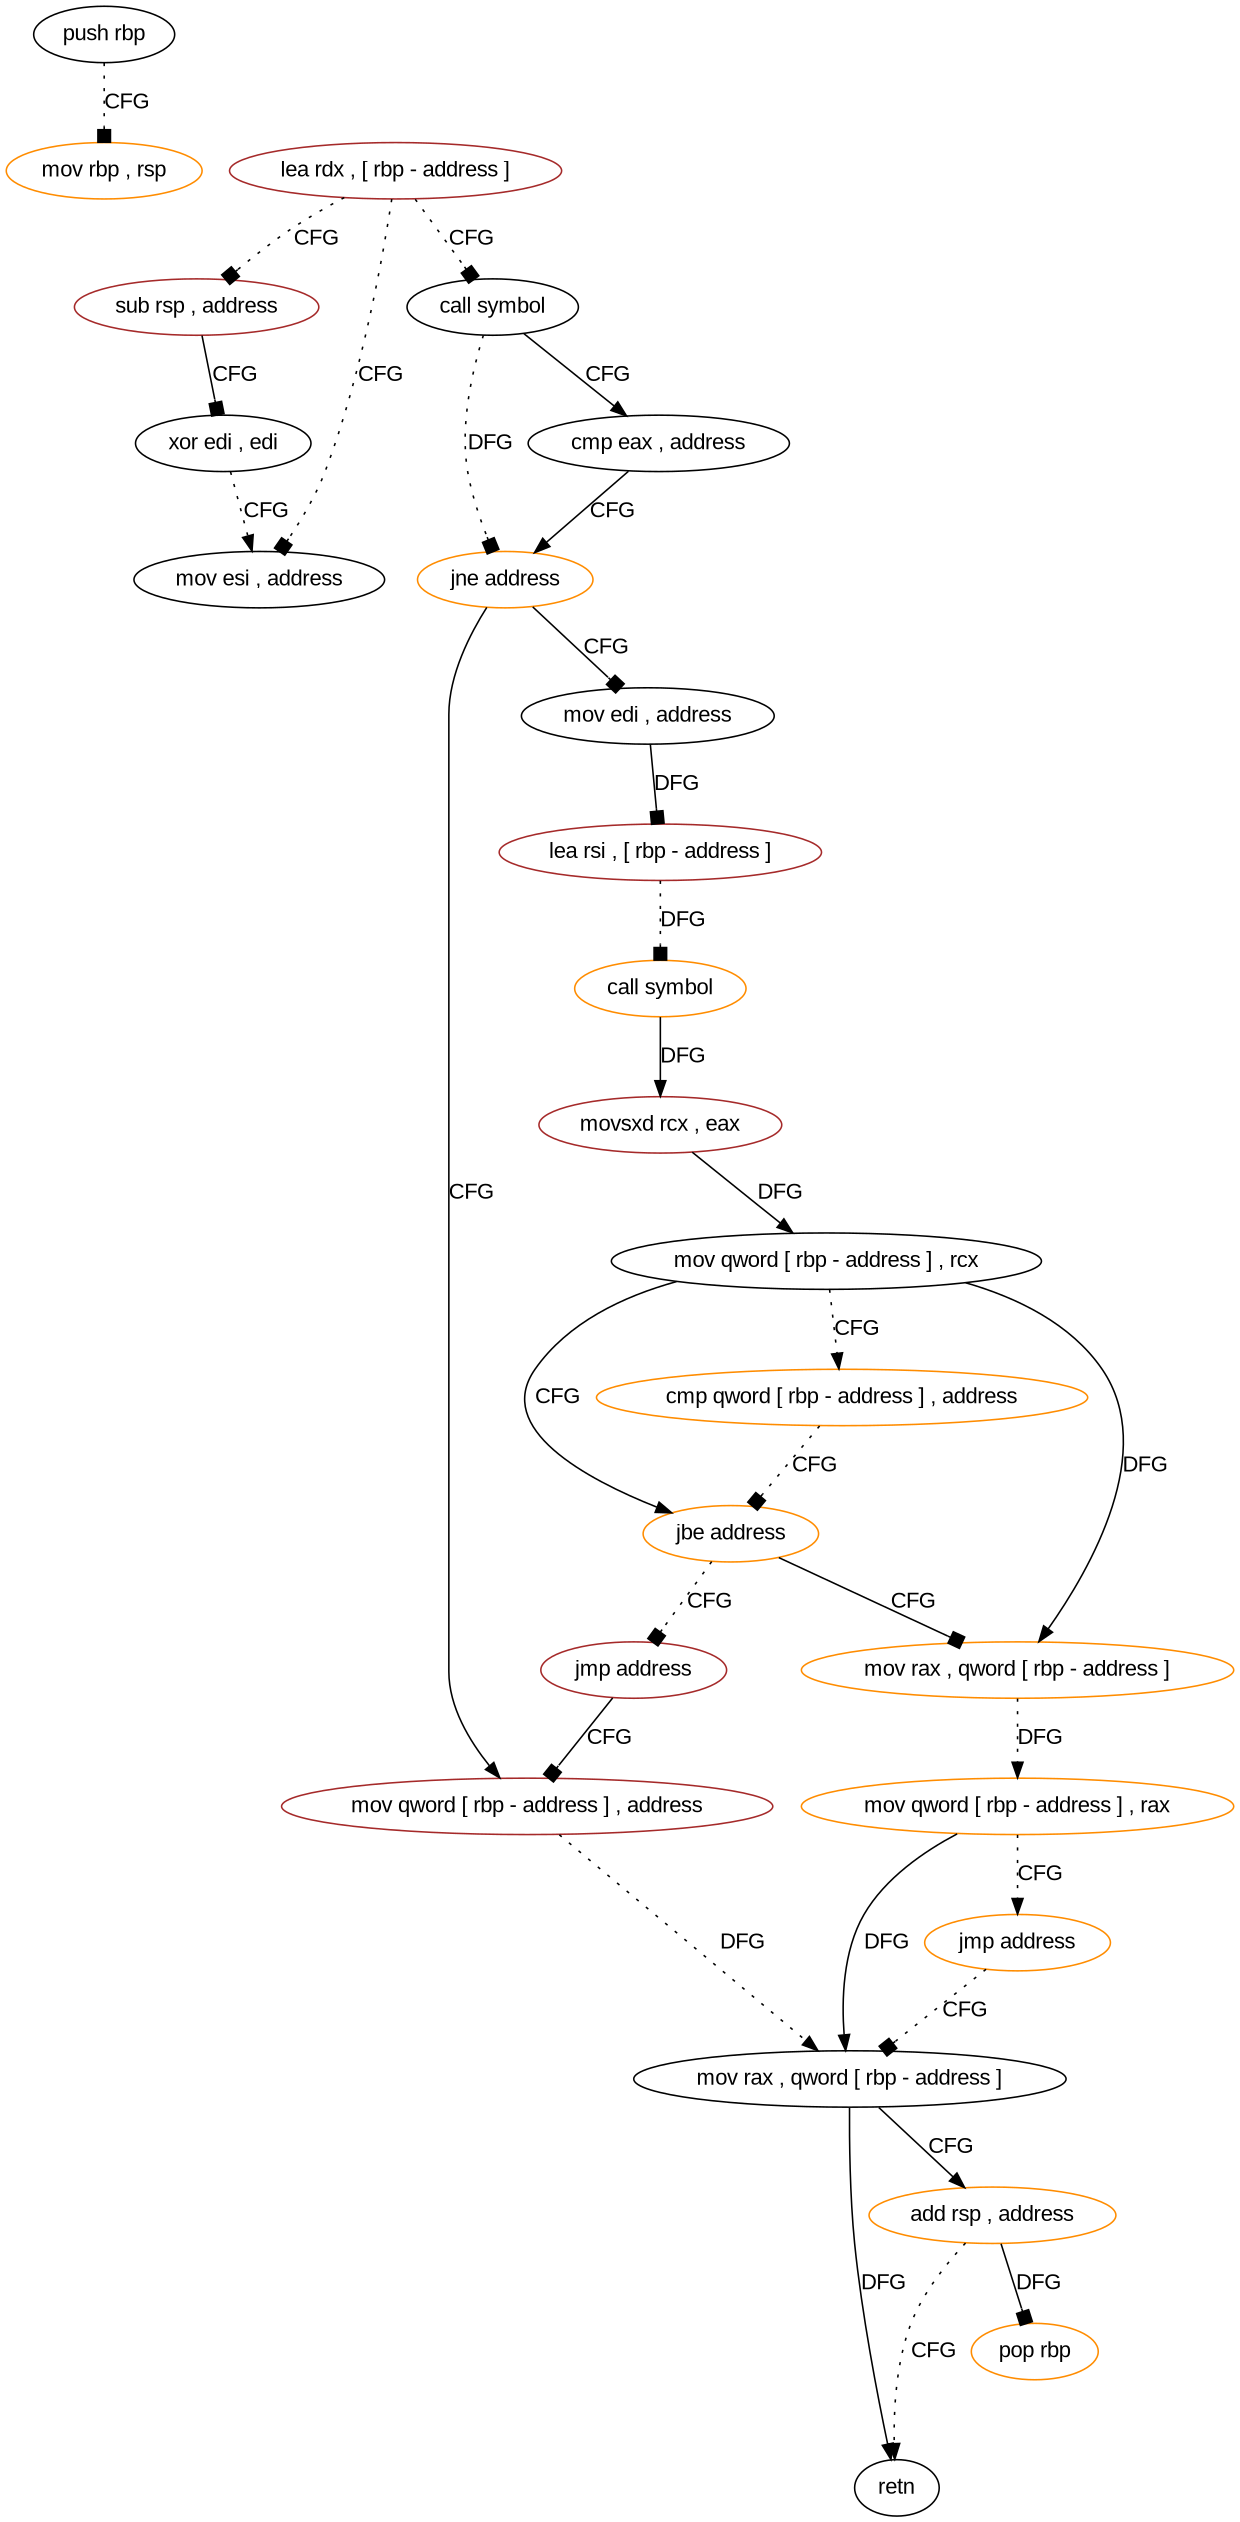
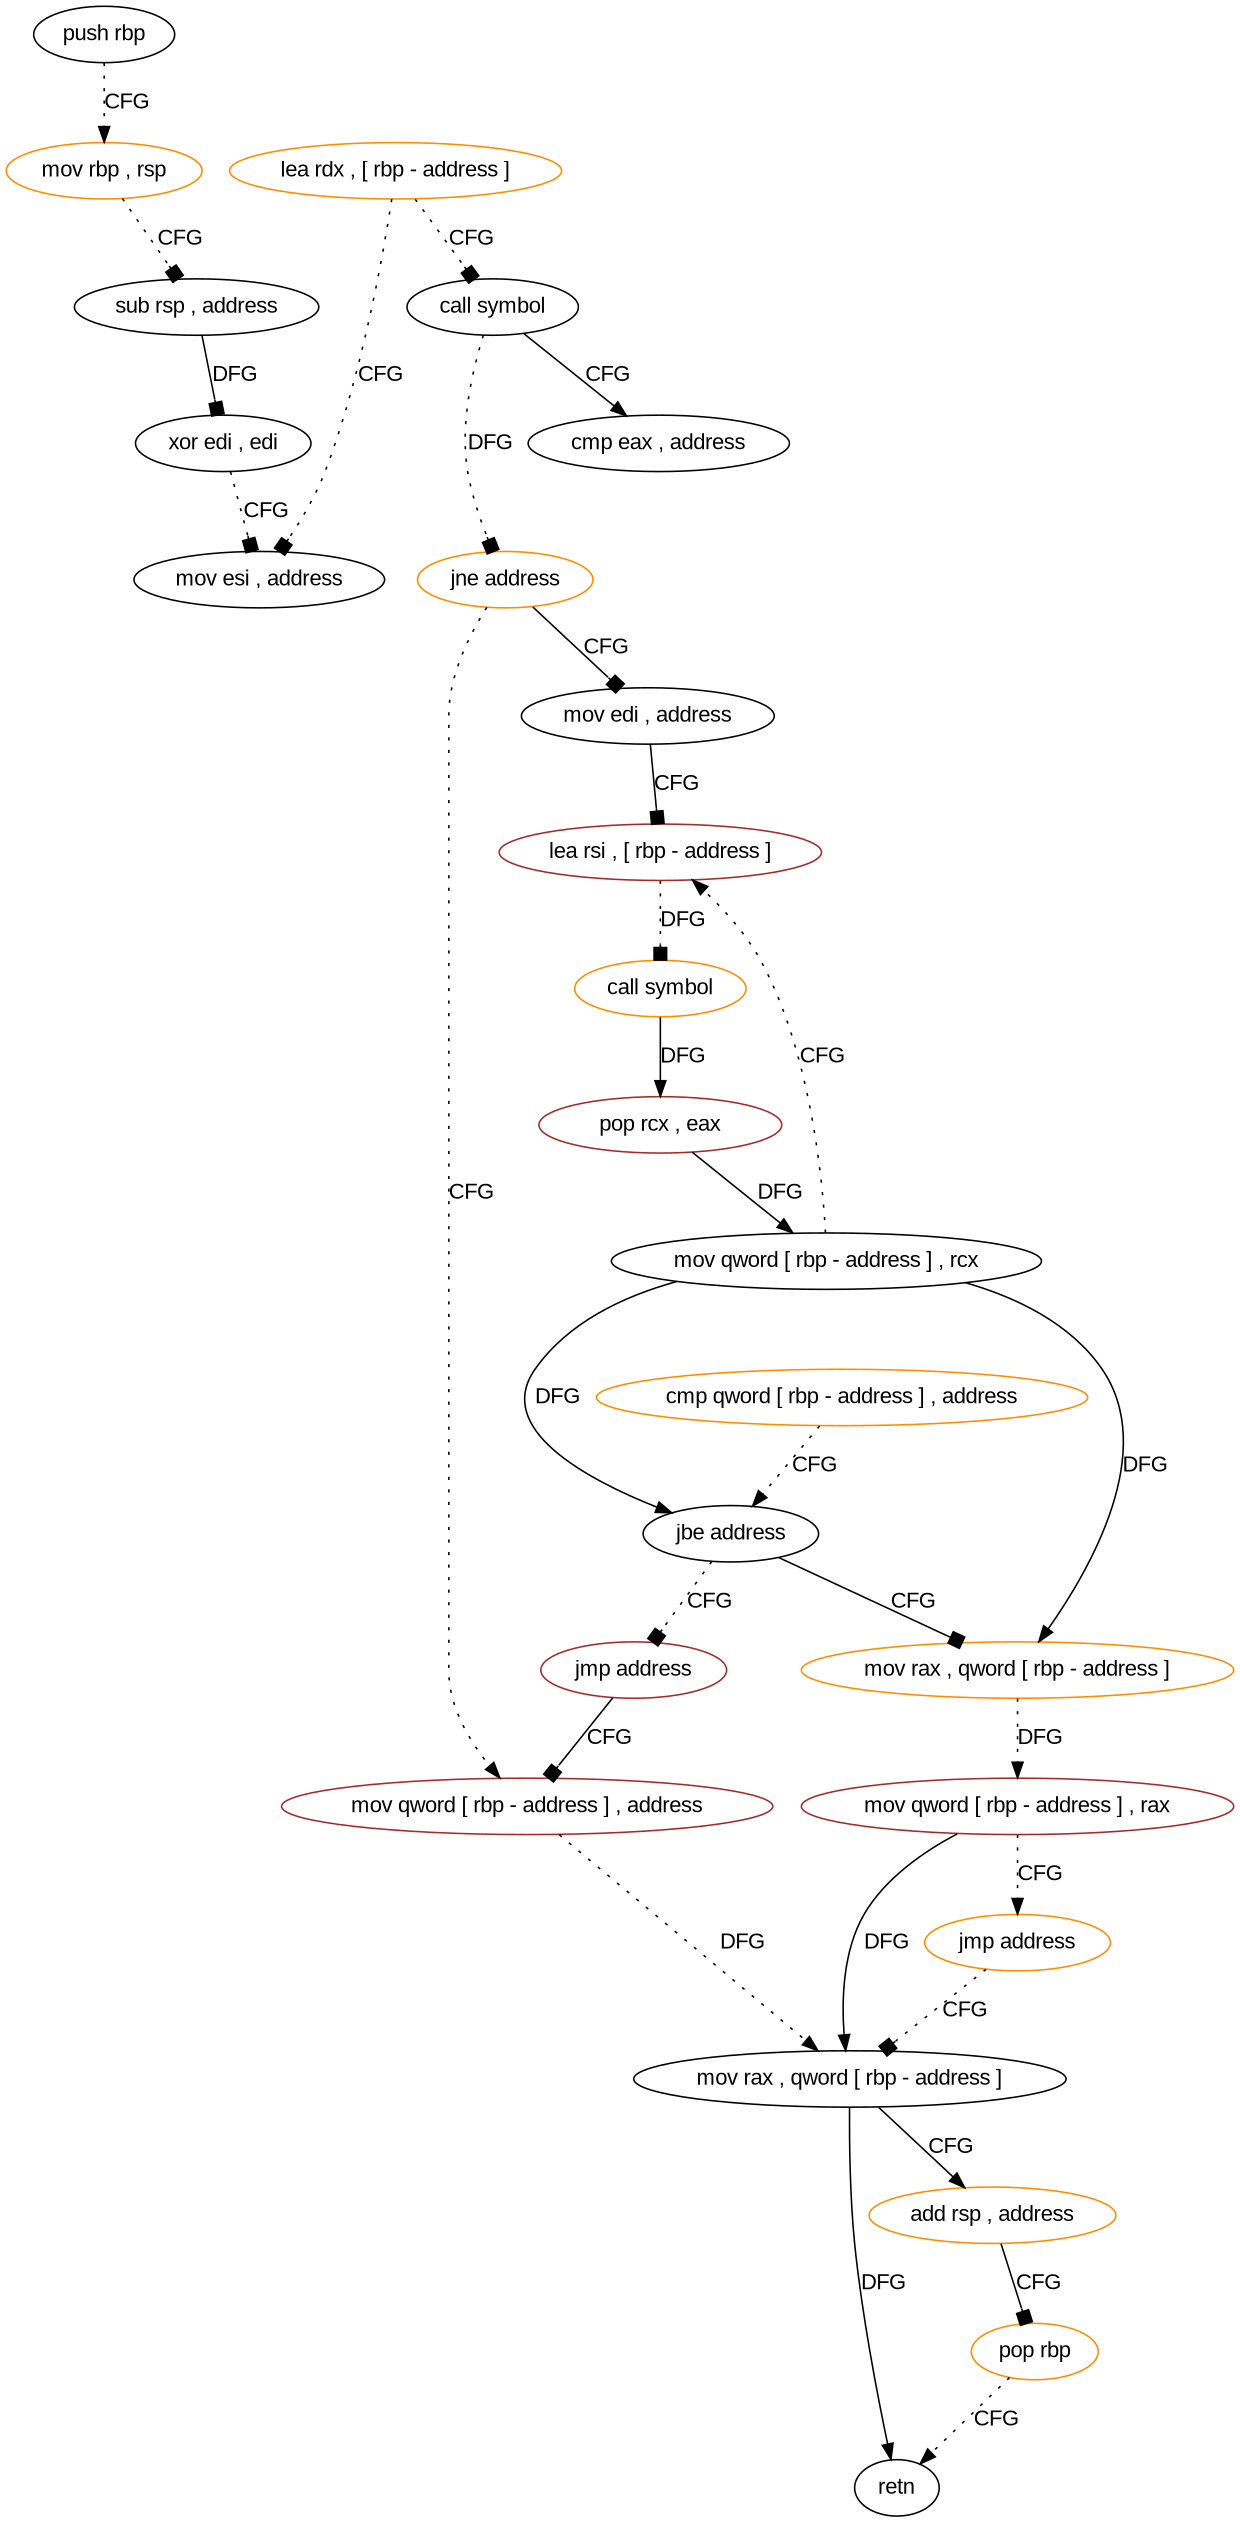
edge "push rbp" -> "mov rbp , rsp": arrowhead box -> normal
node "lea rdx , [ rbp - address ]": color brown -> darkorange
edge "lea rdx , [ rbp - address ]" -> "sub rsp , address": now "mov rbp , rsp" -> "sub rsp , address"
node "sub rsp , address": color brown -> black
edge "sub rsp , address" -> "xor edi , edi": label "CFG" -> "DFG"
edge "xor edi , edi" -> "mov esi , address": arrowhead normal -> box
edge "cmp eax , address" -> "jne address": removed, label "CFG"
edge "mov edi , address" -> "lea rsi , [ rbp - address ]": label "DFG" -> "CFG"
node "movsxd rcx , eax": label "movsxd rcx , eax" -> "pop rcx , eax"
edge "jne address" -> "mov qword [ rbp - address ] , address": style solid -> dotted
edge "mov qword [ rbp - address ] , rcx" -> "cmp qword [ rbp - address ] , address": now "mov qword [ rbp - address ] , rcx" -> "lea rsi , [ rbp - address ]"
edge "mov qword [ rbp - address ] , rcx" -> "jbe address": label "CFG" -> "DFG"
edge "cmp qword [ rbp - address ] , address" -> "jbe address": arrowhead box -> normal
node "jbe address": color darkorange -> black
node "mov qword [ rbp - address ] , rax": color darkorange -> brown
edge "add rsp , address" -> "pop rbp": label "DFG" -> "CFG"
edge "add rsp , address" -> "retn": now "pop rbp" -> "retn"
